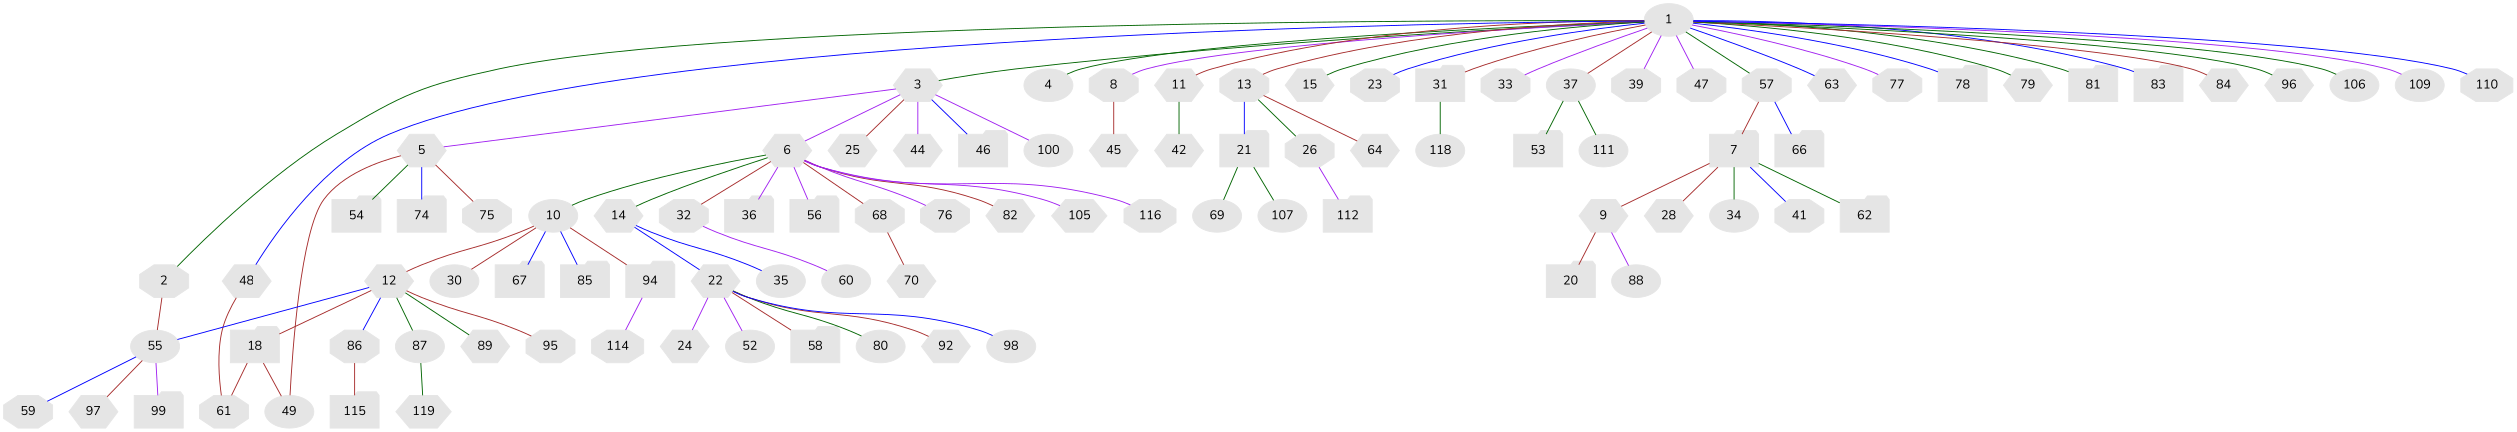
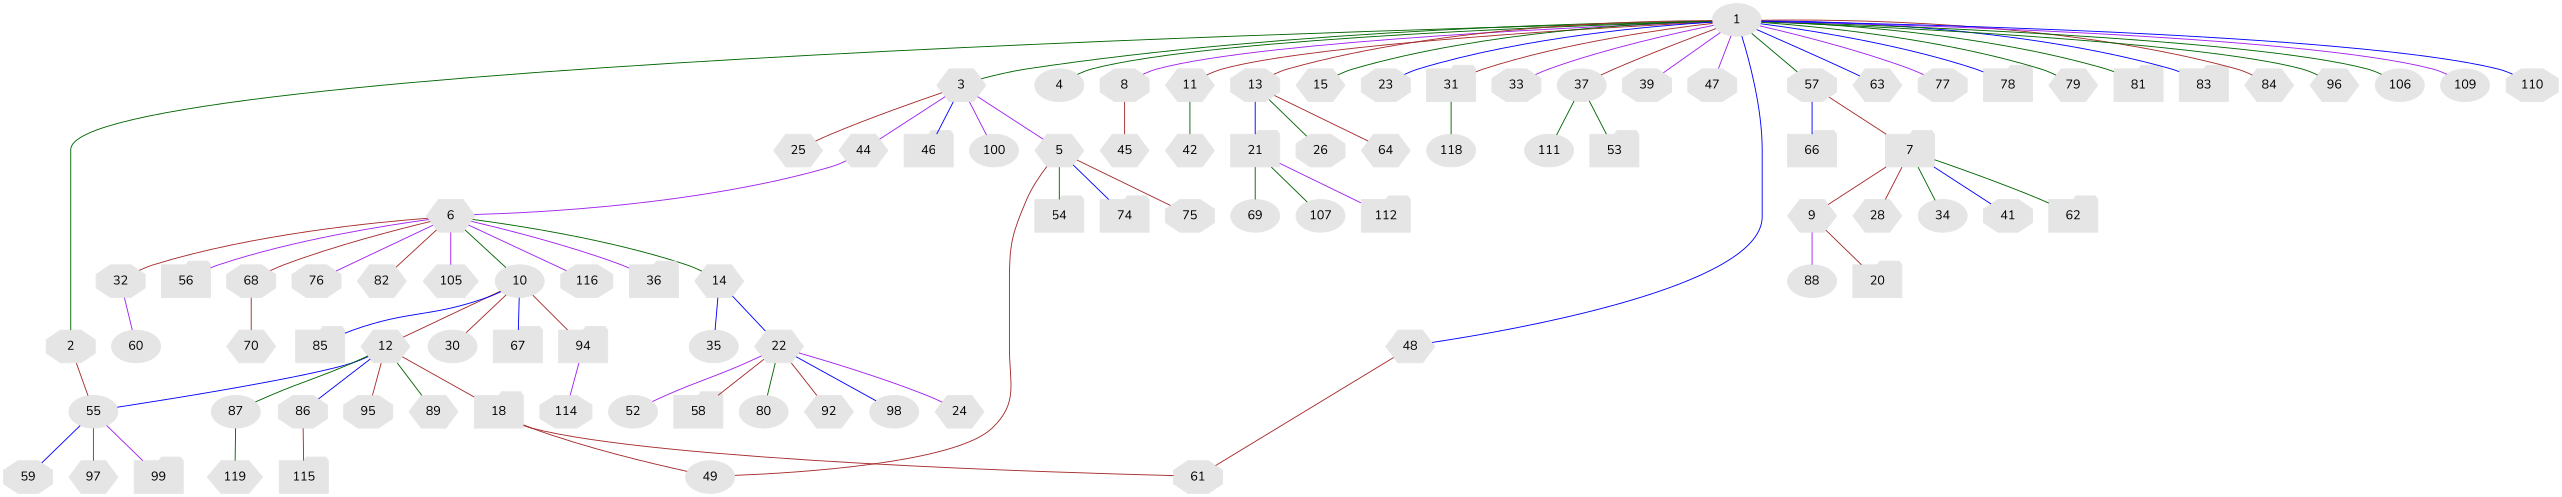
edge "3" -- "6": now "44" -- "6"
edge "26" -- "112": now "21" -- "112"
